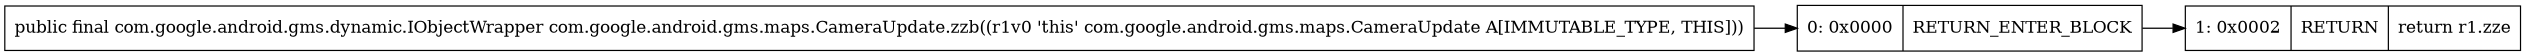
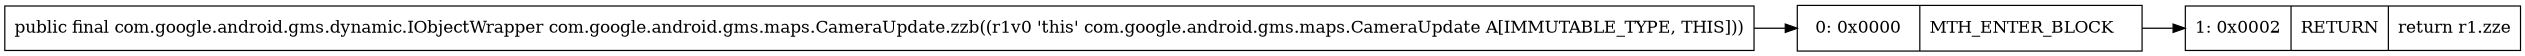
node "0: 0x0000": text "RETURN_ENTER_BLOCK" -> "MTH_ENTER_BLOCK"
